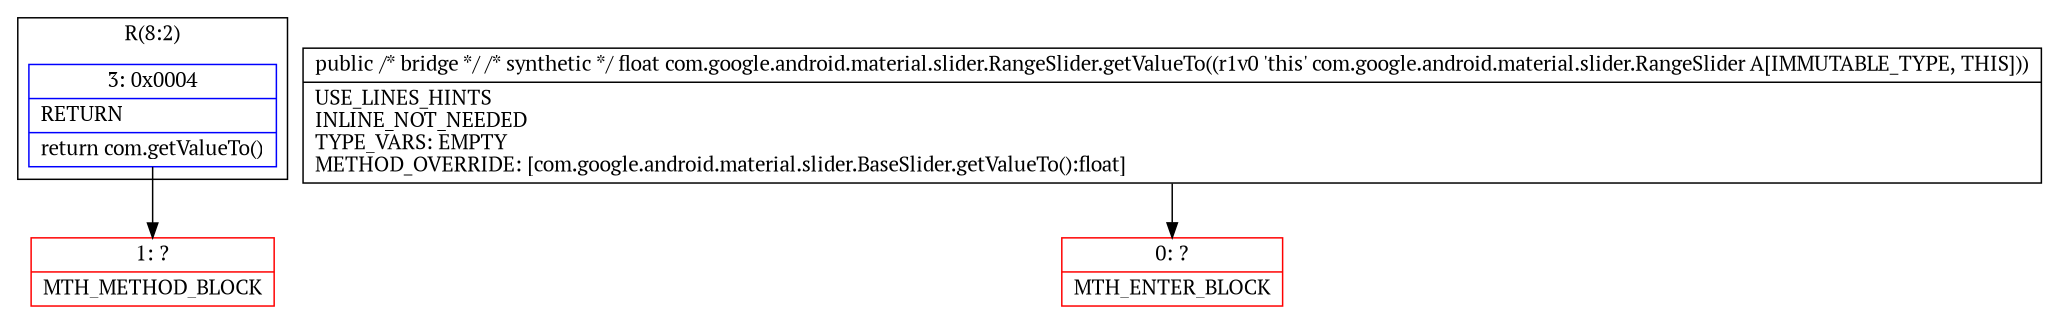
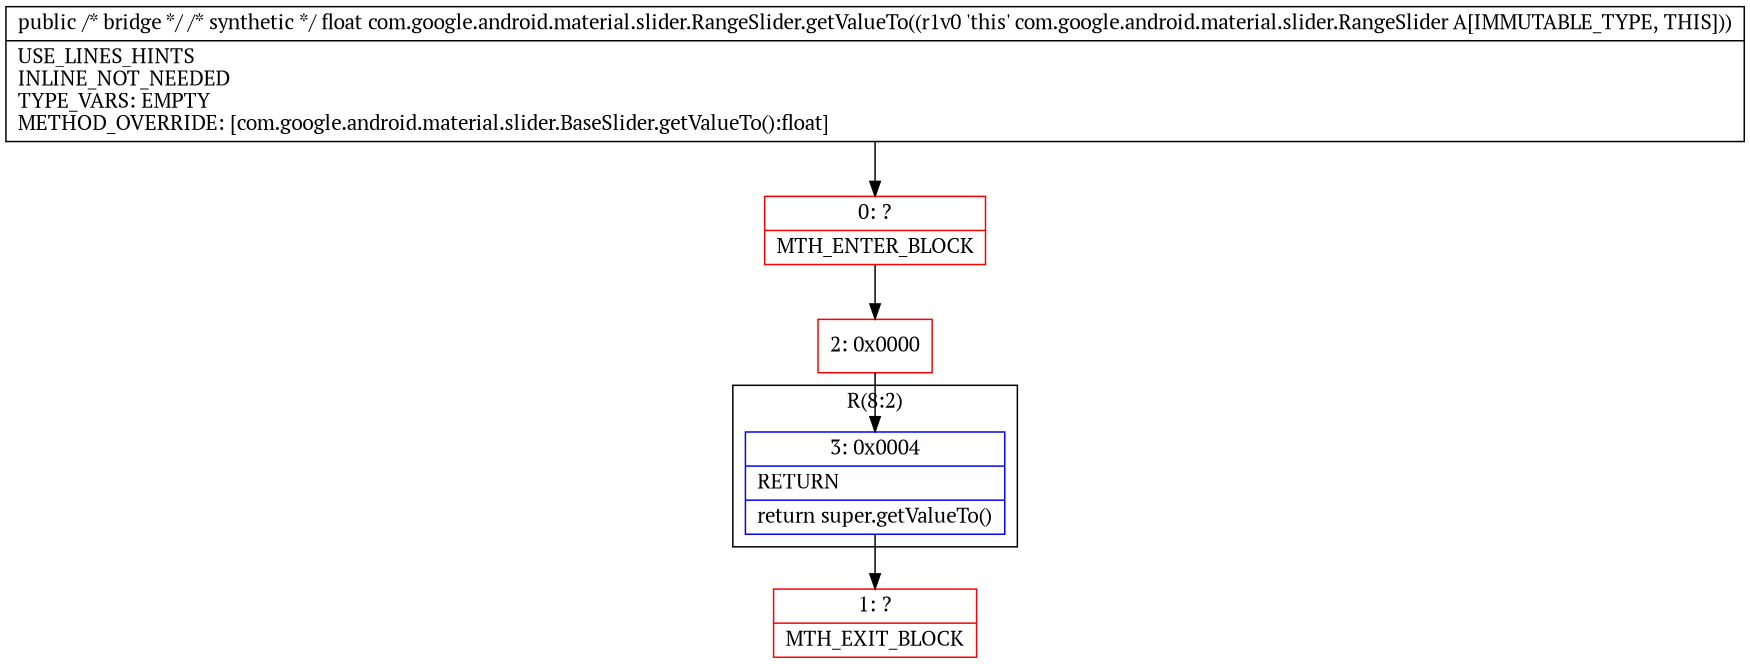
node "3: 0x0004": text "return com.getValueTo()" -> "return super.getValueTo()"
node "1: ?": text "MTH_METHOD_BLOCK" -> "MTH_EXIT_BLOCK"
node "2: 0x0000": added
